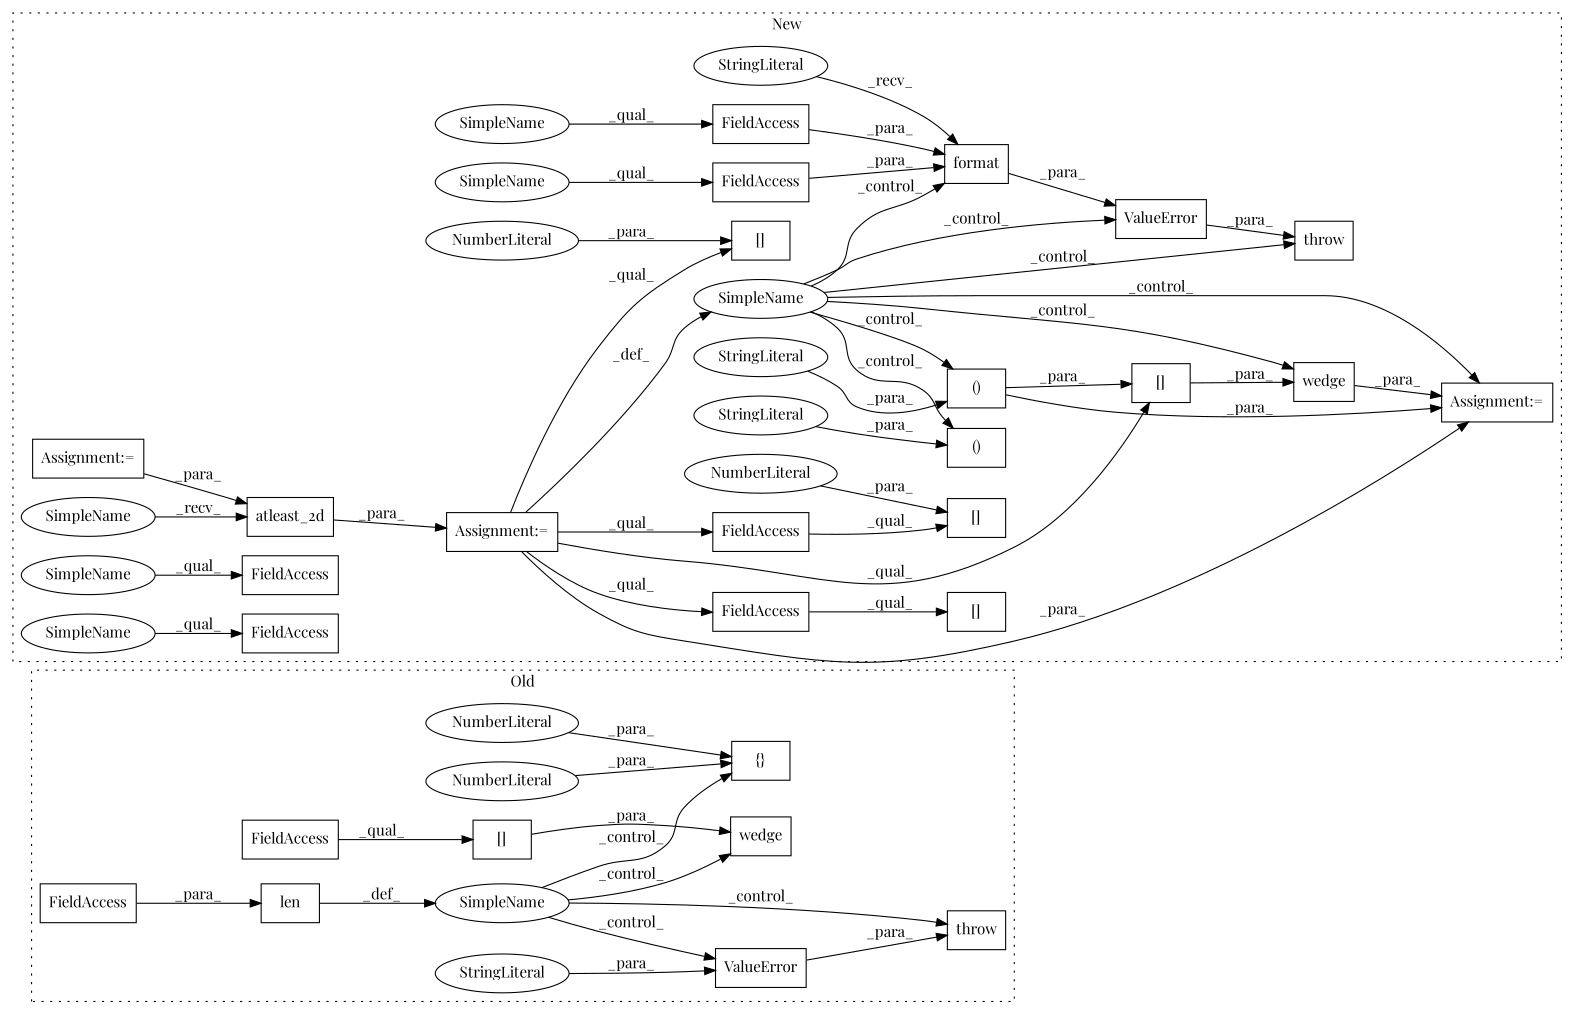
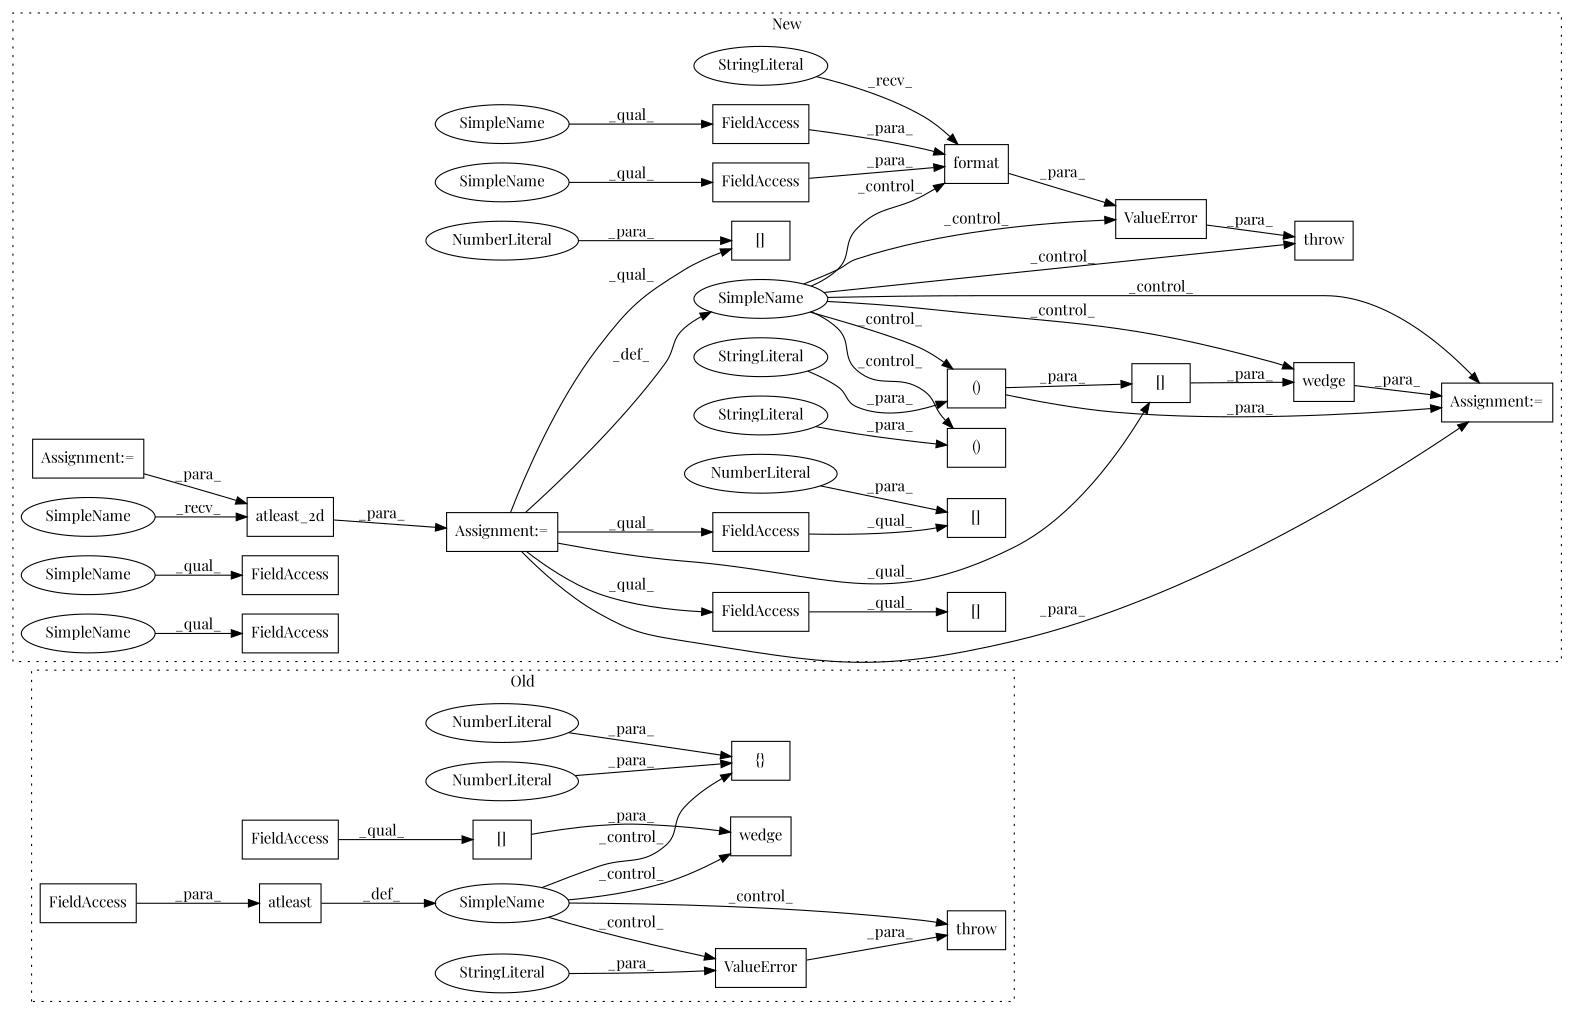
node "len": label "len" -> "atleast"
